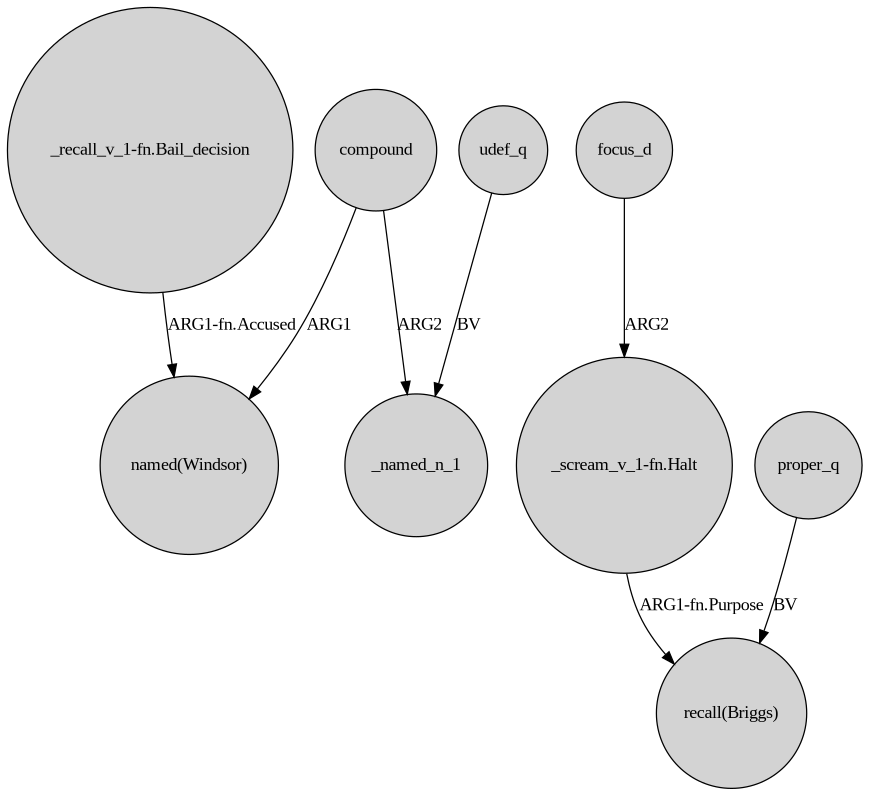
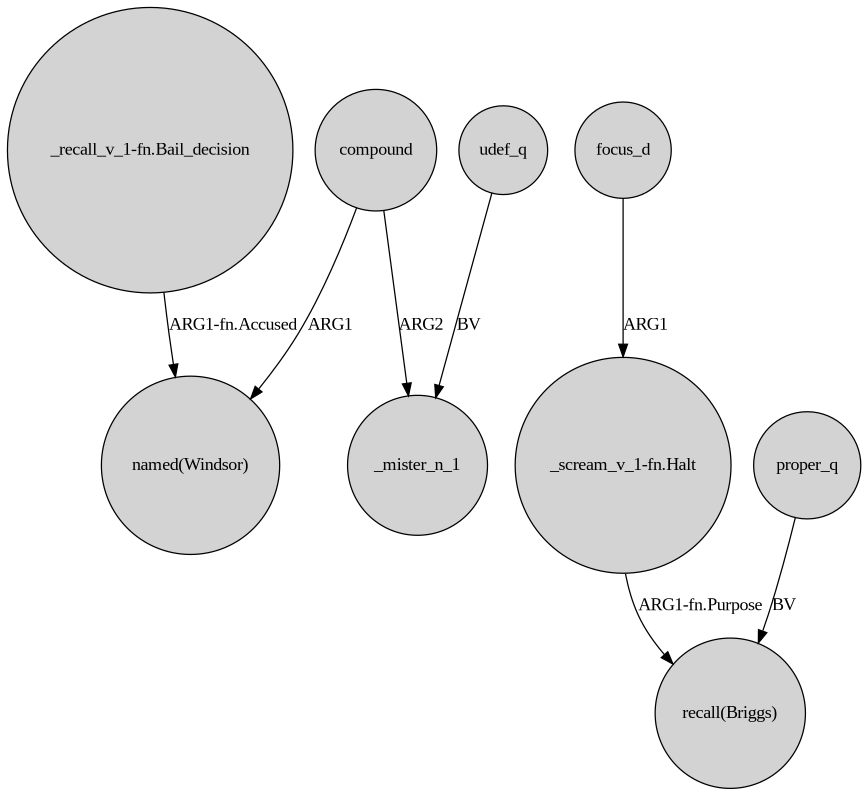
edge "focus_d" -> "_scream_v_1-fn.Halt": label "ARG2" -> "ARG1"
node "_named_n_1": label "_named_n_1" -> "_mister_n_1"
